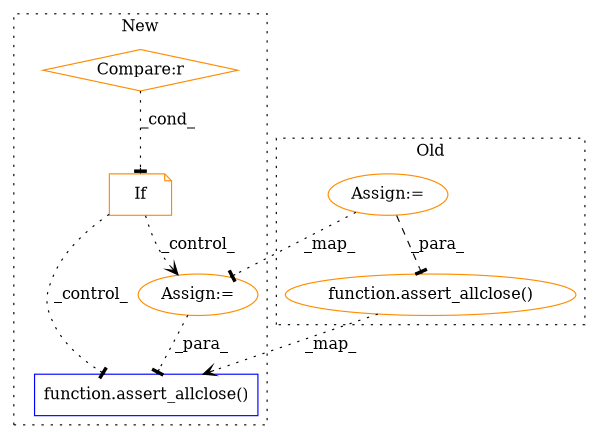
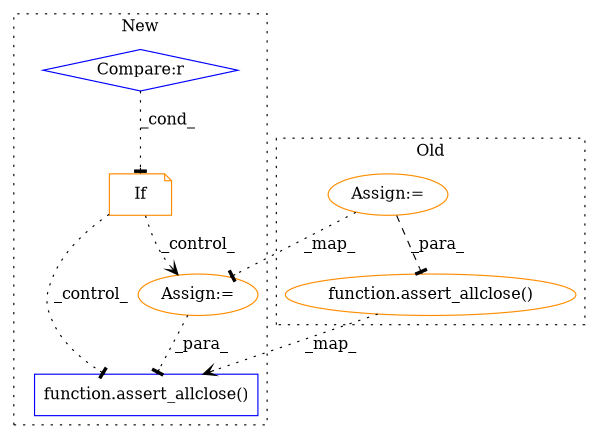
node "Compare:r": color darkorange -> blue
